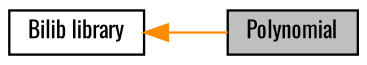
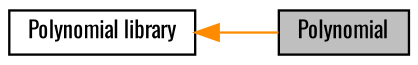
node "Bilib library": label "Bilib library" -> "Polynomial library"
